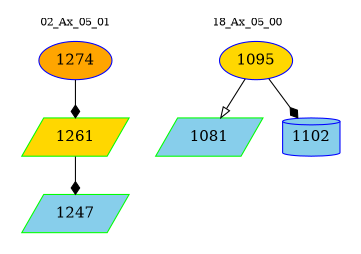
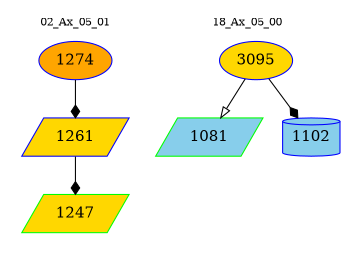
node "1095": label "1095" -> "3095"
node "1261": color green -> blue
node "1247": fillcolor skyblue -> gold
